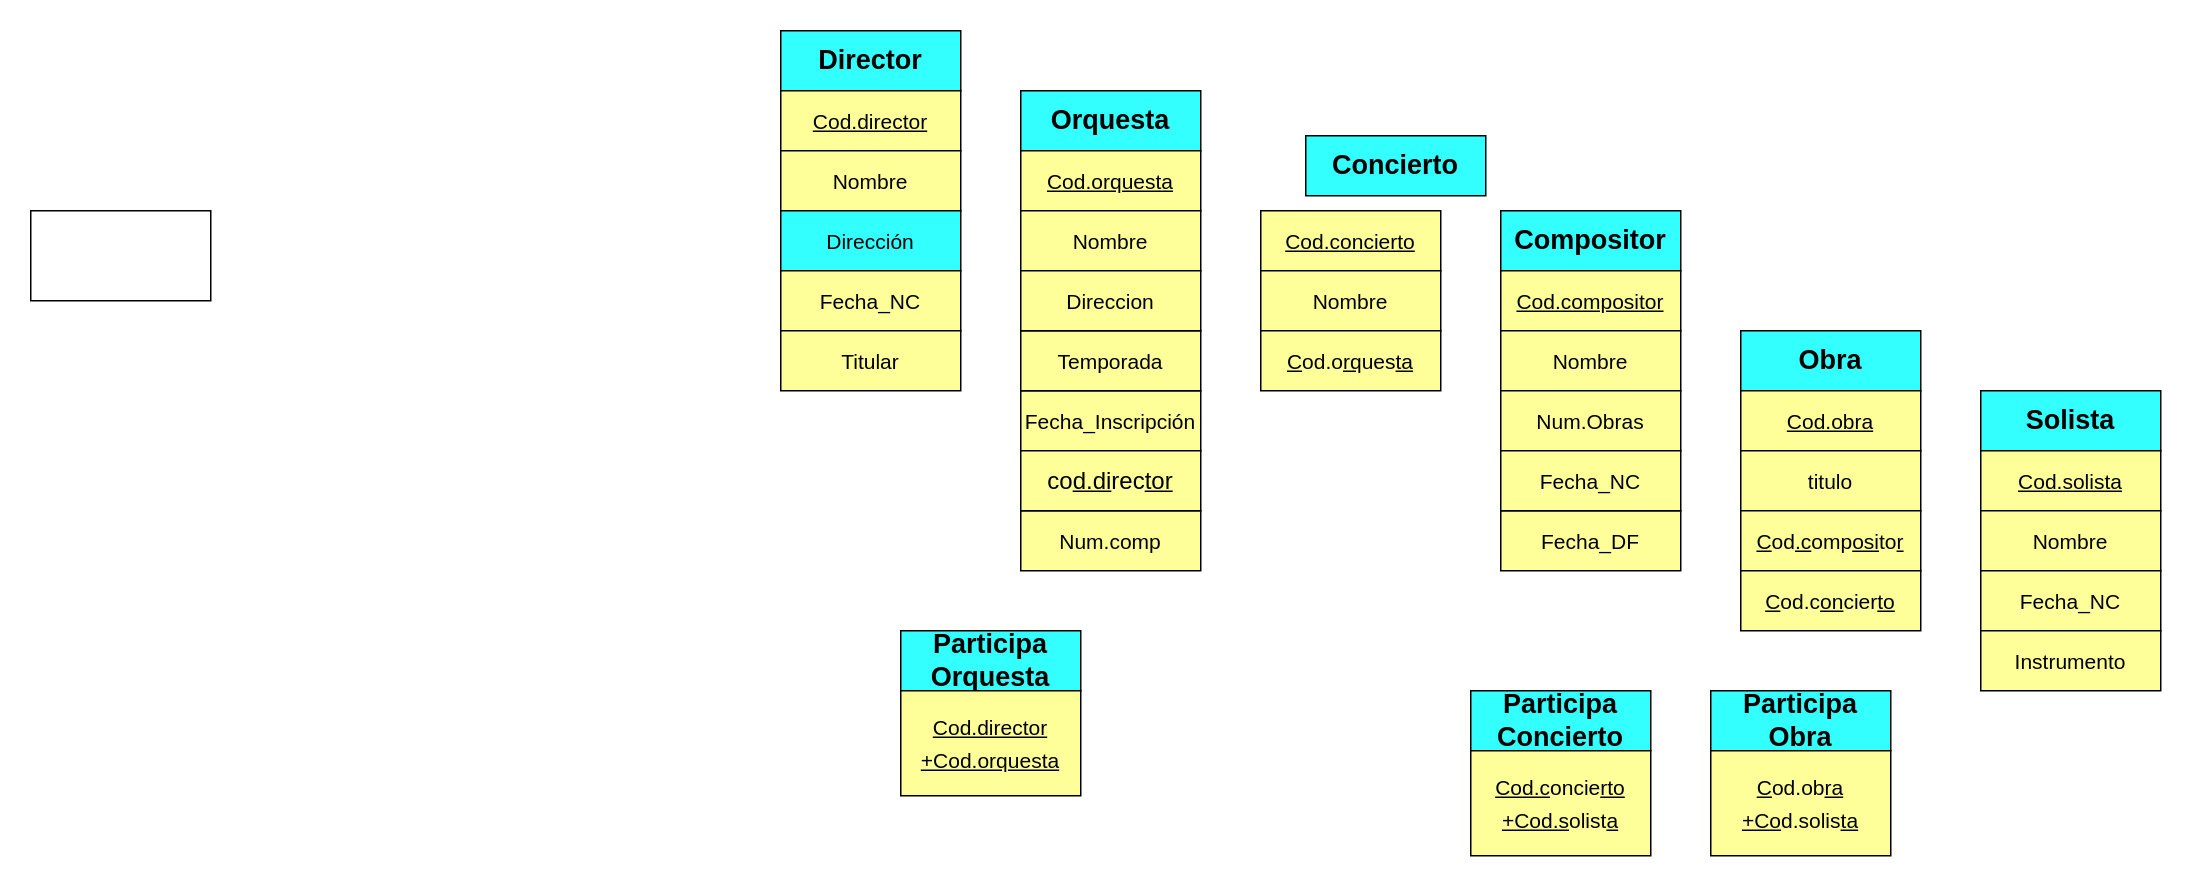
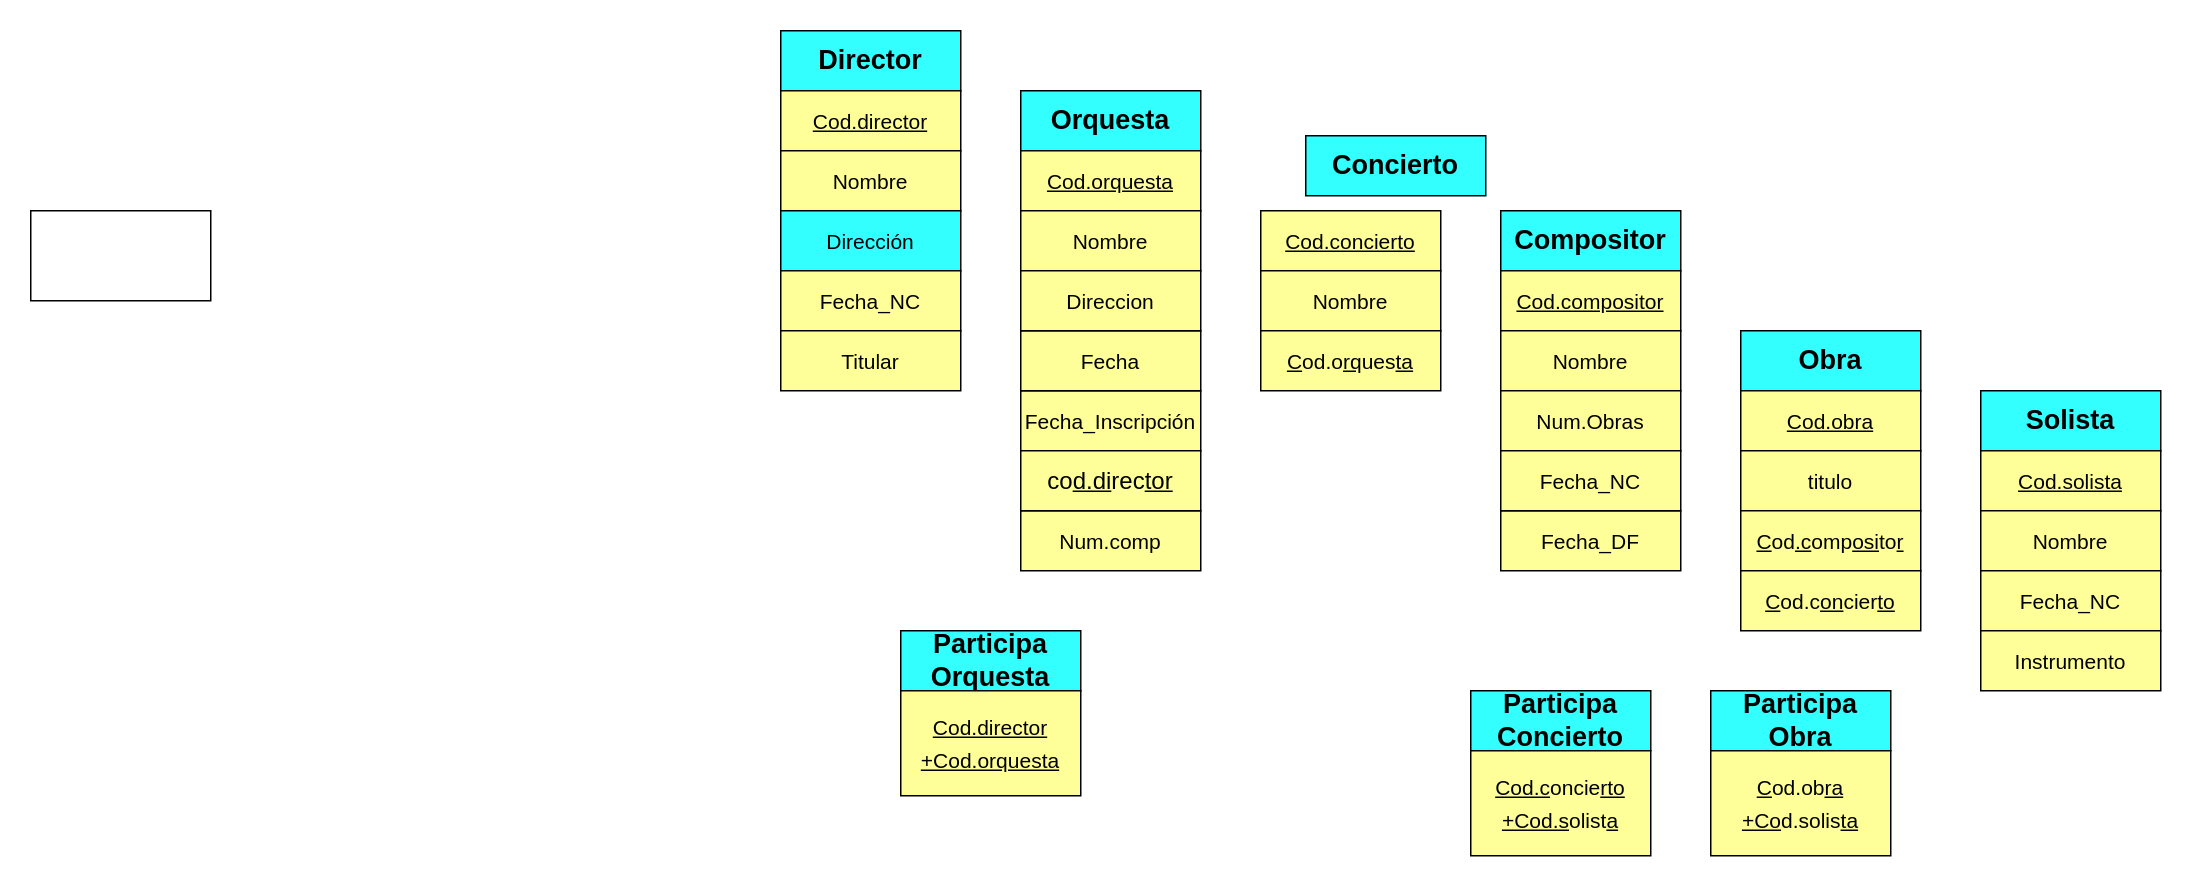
node "Temporada": label "Temporada" -> "Fecha"
